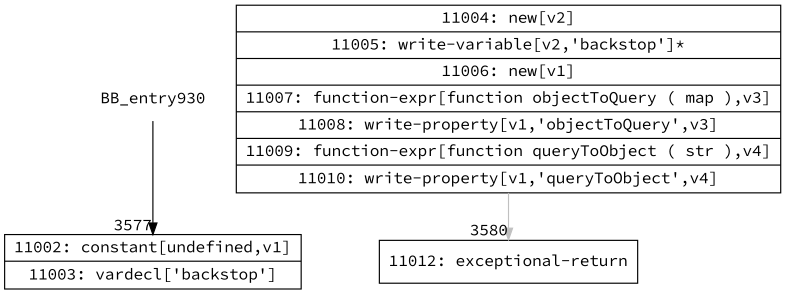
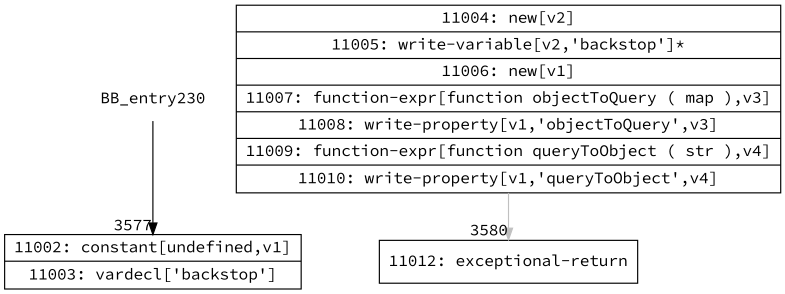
node "BB_entry930": label "BB_entry930" -> "BB_entry230"
